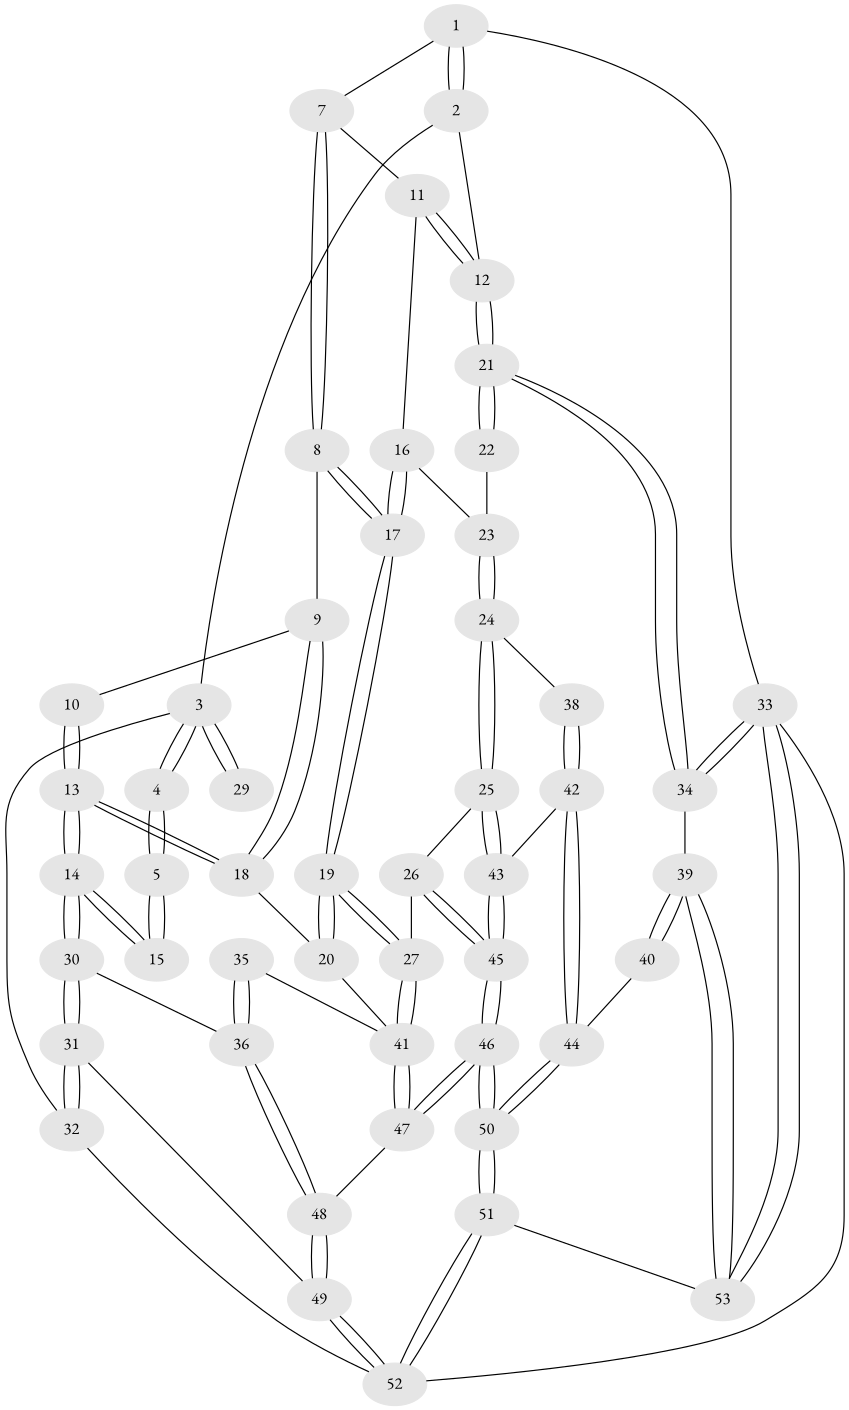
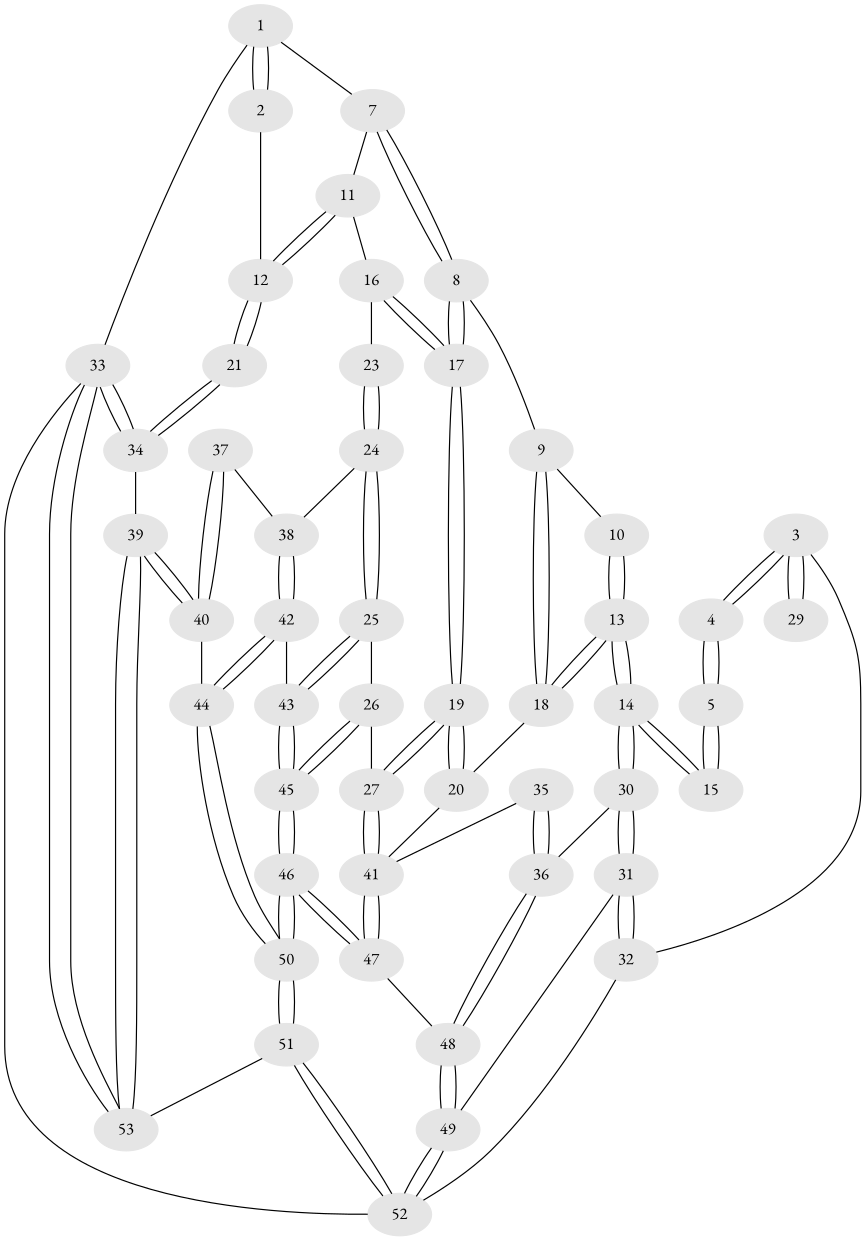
edge "2" -- "3": removed
node "37": added
node "22": removed
